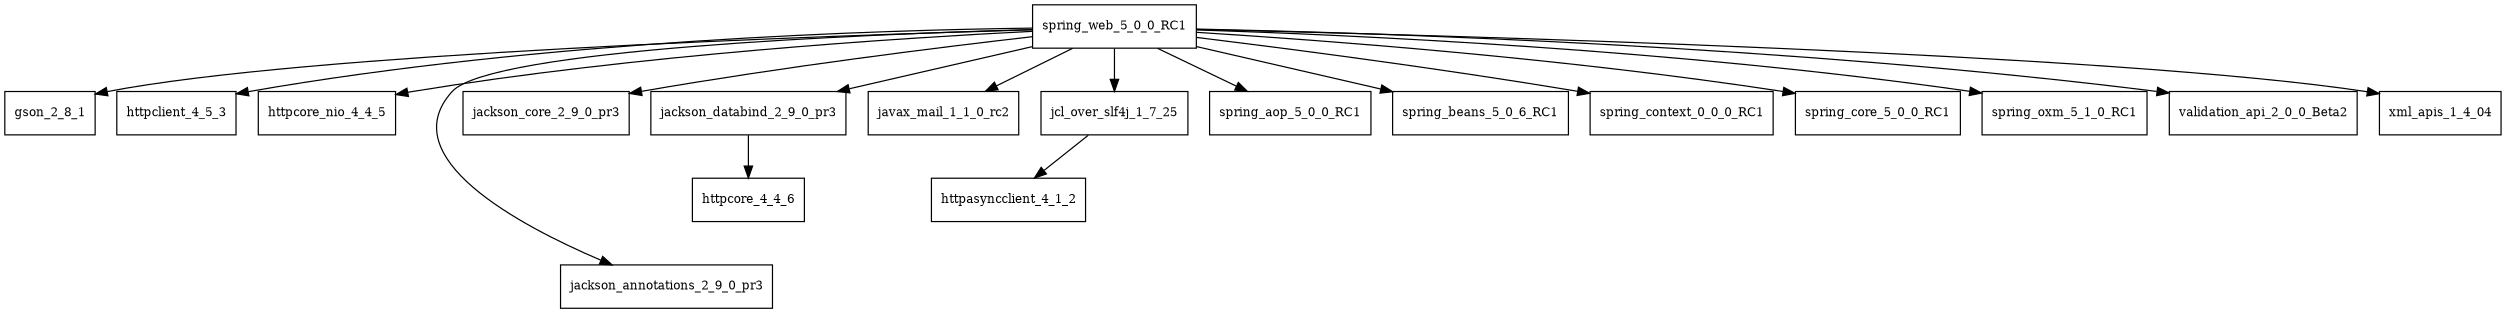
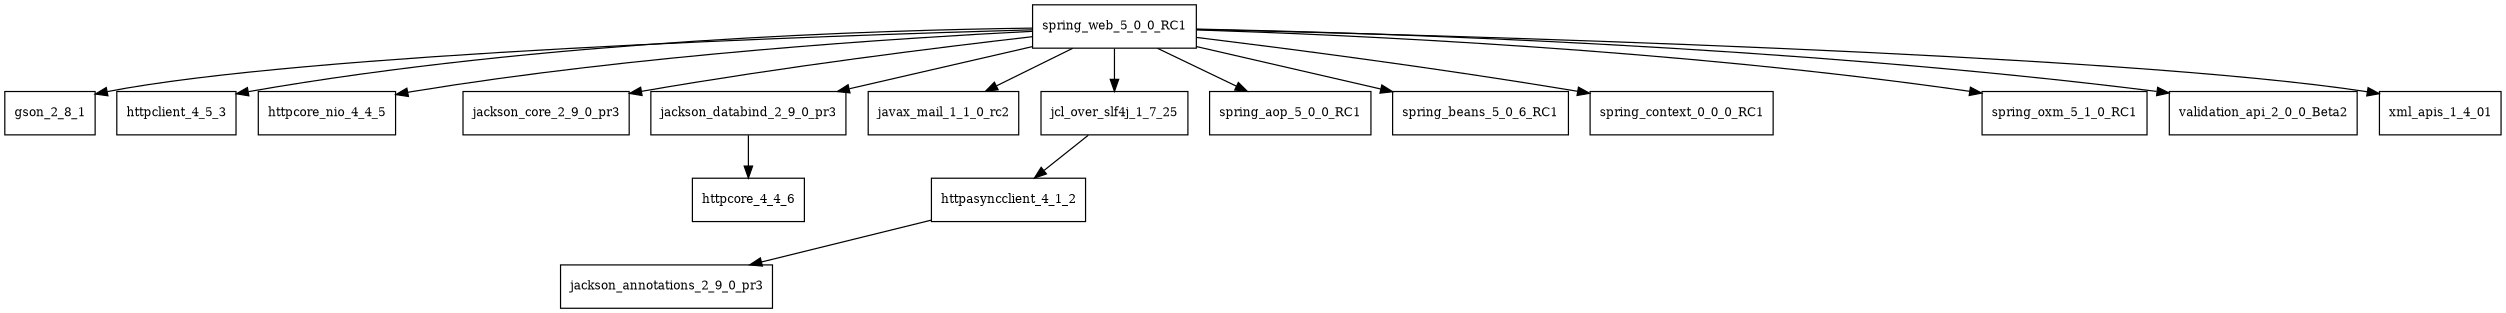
edge "spring_web_5_0_0_RC1" -> "jackson_annotations_2_9_0_pr3": now "httpasyncclient_4_1_2" -> "jackson_annotations_2_9_0_pr3"
node "spring_core_5_0_0_RC1": removed
node "xml_apis_1_4_04": label "xml_apis_1_4_04" -> "xml_apis_1_4_01"
